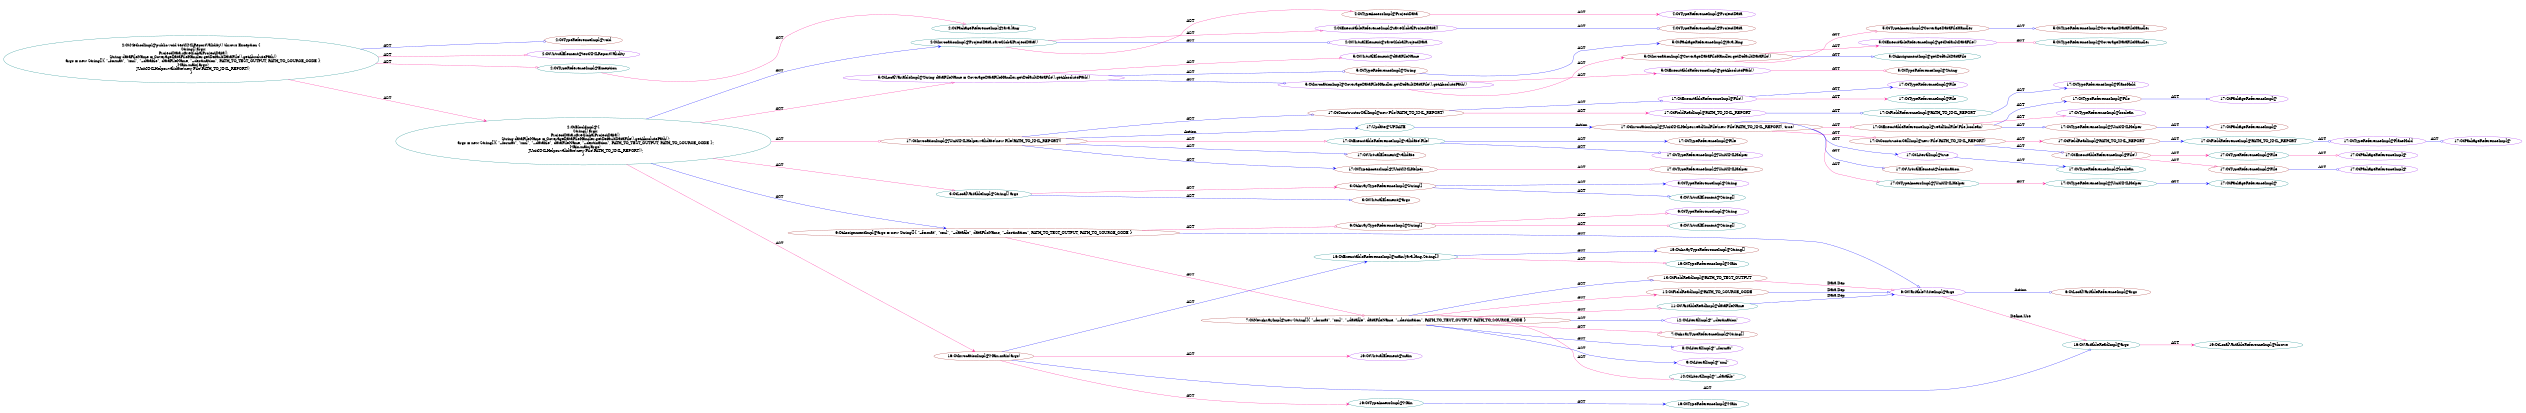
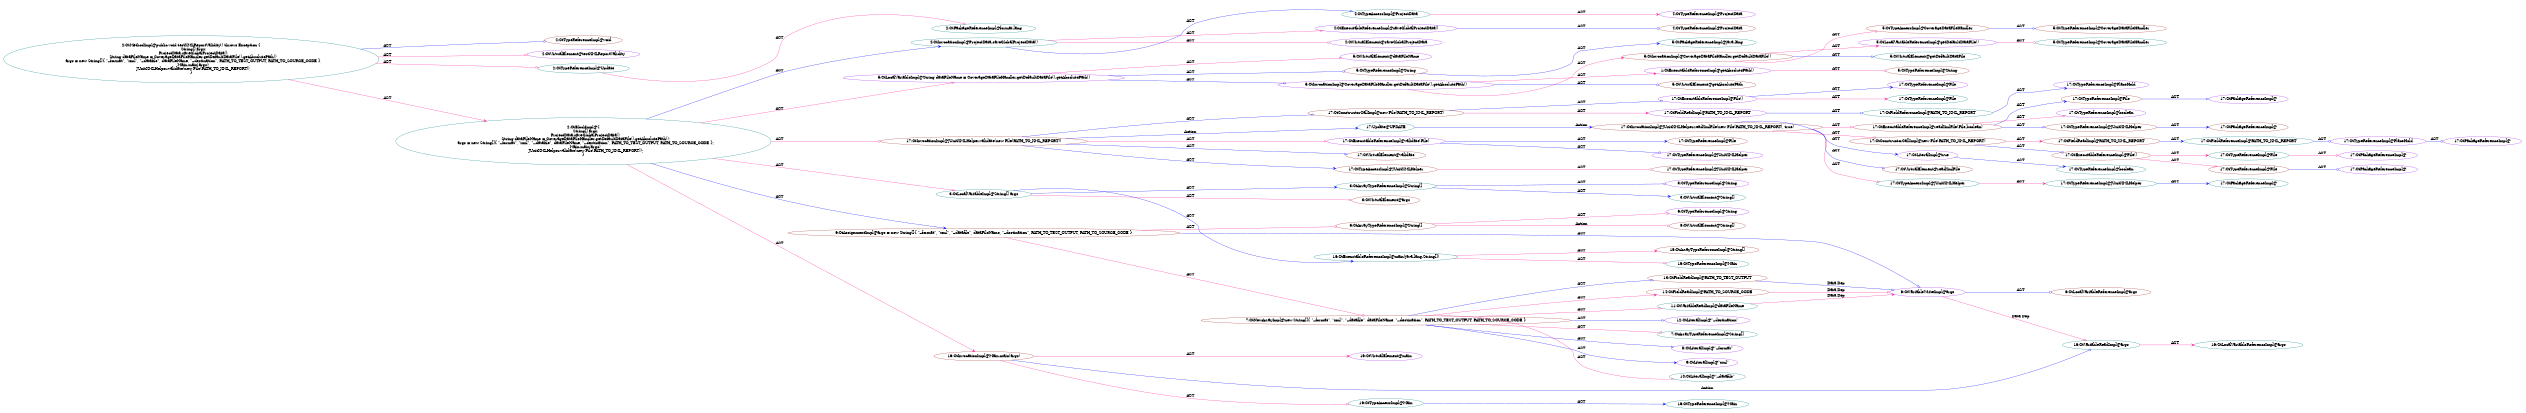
node "4:CtTypeAccessImpl@ProjectData": color brown -> teal
node "2:CtPackageReferenceImpl@java.lang": label "2:CtPackageReferenceImpl@java.lang" -> "2:CtPackageReferenceImpl@format.lang"
edge "4:CtInvocationImpl@ProjectData.saveGlobalProjectData()" -> "4:CtTypeAccessImpl@ProjectData": color deeppink -> blue
edge "4:CtInvocationImpl@ProjectData.saveGlobalProjectData()" -> "4:CtVirtualElement@saveGlobalProjectData": color blue -> deeppink
node "5:CtPackageReferenceImpl@java.lang": color brown -> teal
node "5:CtExecutableReferenceImpl@getDefaultDataFile()": label "5:CtExecutableReferenceImpl@getDefaultDataFile()" -> "5:CtLocalVariableReferenceImpl@getDefaultDataFile()"
node "5:CtAssignmentImpl@getDefaultDataFile": label "5:CtAssignmentImpl@getDefaultDataFile" -> "5:CtVirtualElement@getDefaultDataFile"
node "2:CtTypeReferenceImpl@Exception": label "2:CtTypeReferenceImpl@Exception" -> "2:CtTypeReferenceImpl@Update"
node "5:CtExecutableReferenceImpl@getAbsolutePath()": label "5:CtExecutableReferenceImpl@getAbsolutePath()" -> "1:CtExecutableReferenceImpl@getAbsolutePath()"
node "5:CtVirtualElement@getAbsolutePath": added
node "17:CtExecutableReferenceImpl@validate(File)": color teal -> purple
node "17:CtVirtualElement@destination": label "17:CtVirtualElement@destination" -> "17:CtVirtualElement@readXmlFile"
edge "3:CtArrayTypeReferenceImpl@String[]" -> "3:CtTypeReferenceImpl@String": arrowhead vee -> odot
node "3:CtArrayTypeReferenceImpl@String[]": color brown -> teal
edge "3:CtLocalVariableImpl@String[] args" -> "3:CtArrayTypeReferenceImpl@String[]": color deeppink -> blue
edge "3:CtArrayTypeReferenceImpl@String[]" -> "3:CtVirtualElement@String[]": arrowhead onormal -> vee
edge "3:CtLocalVariableImpl@String[] args" -> "3:CtVirtualElement@args": color blue -> deeppink
edge "6:CtArrayTypeReferenceImpl@String[]" -> "6:CtTypeReferenceImpl@String": arrowhead onormal -> odot
edge "6:CtArrayTypeReferenceImpl@String[]" -> "6:CtVirtualElement@String[]": label "AST" -> "Action"
node "6:CtVirtualElement@String[]": color teal -> brown
edge "16:CtExecutableReferenceImpl@main(java.lang.String[])" -> "16:CtArrayTypeReferenceImpl@String[]": color blue -> deeppink
edge "13:CtFieldReadImpl@PATH_TO_TEST_OUTPUT" -> "6:CtVariableWriteImpl@args": color deeppink -> blue
edge "6:CtVariableWriteImpl@args" -> "6:CtLocalVariableReferenceImpl@args": label "Action" -> "AST"
edge "14:CtFieldReadImpl@PATH_TO_SOURCE_CODE" -> "6:CtVariableWriteImpl@args": color blue -> deeppink
edge "11:CtVariableReadImpl@dataFileName" -> "6:CtVariableWriteImpl@args": color blue -> deeppink
edge "16:CtInvocationImpl@Main.main(args)" -> "16:CtExecutableReferenceImpl@main(java.lang.String[])": now "3:CtLocalVariableImpl@String[] args" -> "16:CtExecutableReferenceImpl@main(java.lang.String[])"
edge "6:CtVariableWriteImpl@args" -> "16:CtVariableReadImpl@args": label "Define-Use" -> "Data Dep"
node "7:CtArrayTypeReferenceImpl@String[]": color brown -> teal
node "16:CtLocalVariableReferenceImpl@throws": label "16:CtLocalVariableReferenceImpl@throws" -> "16:CtLocalVariableReferenceImpl@args"
edge "16:CtInvocationImpl@Main.main(args)" -> "16:CtVariableReadImpl@args": label "AST" -> "Action"
edge "16:CtInvocationImpl@Main.main(args)" -> "16:CtTypeAccessImpl@Main": arrowhead vee -> onormal
